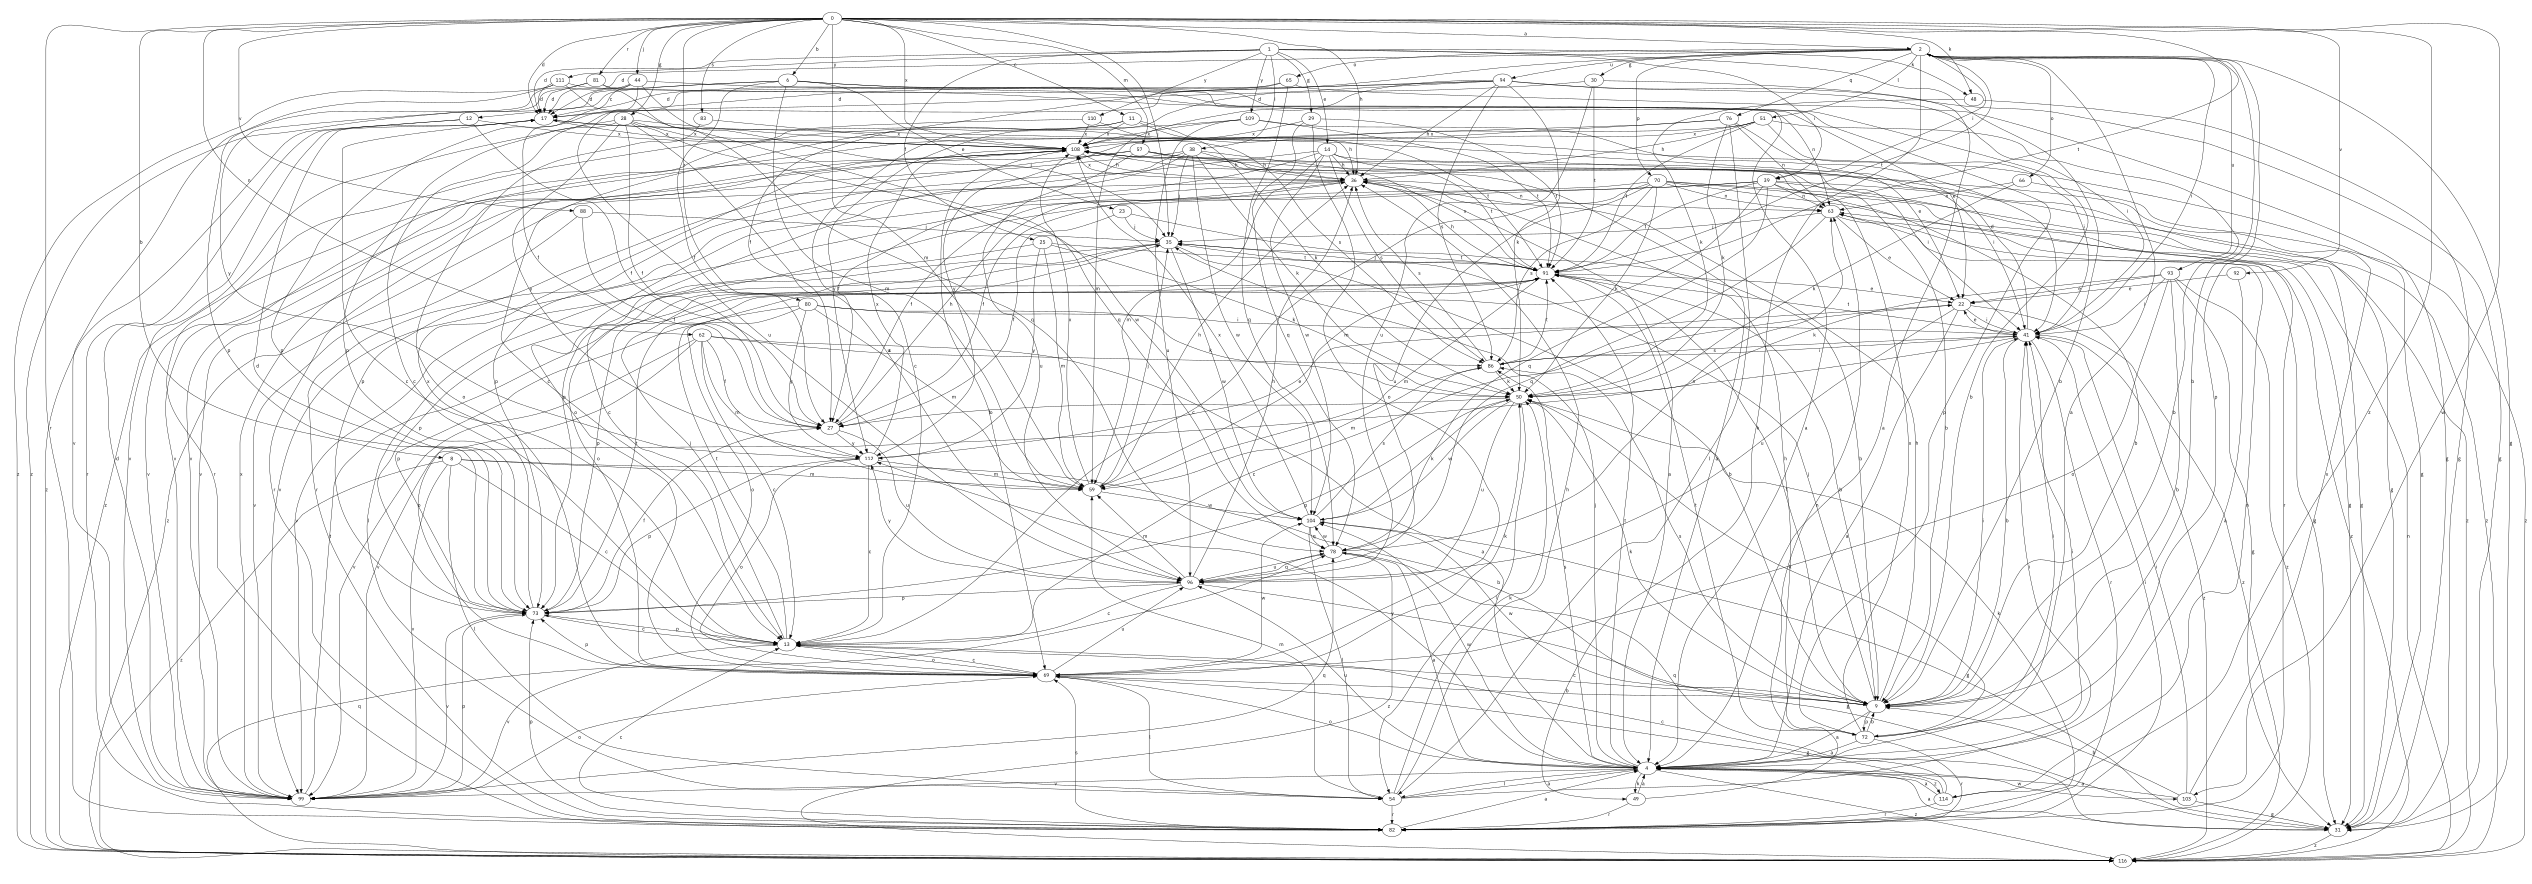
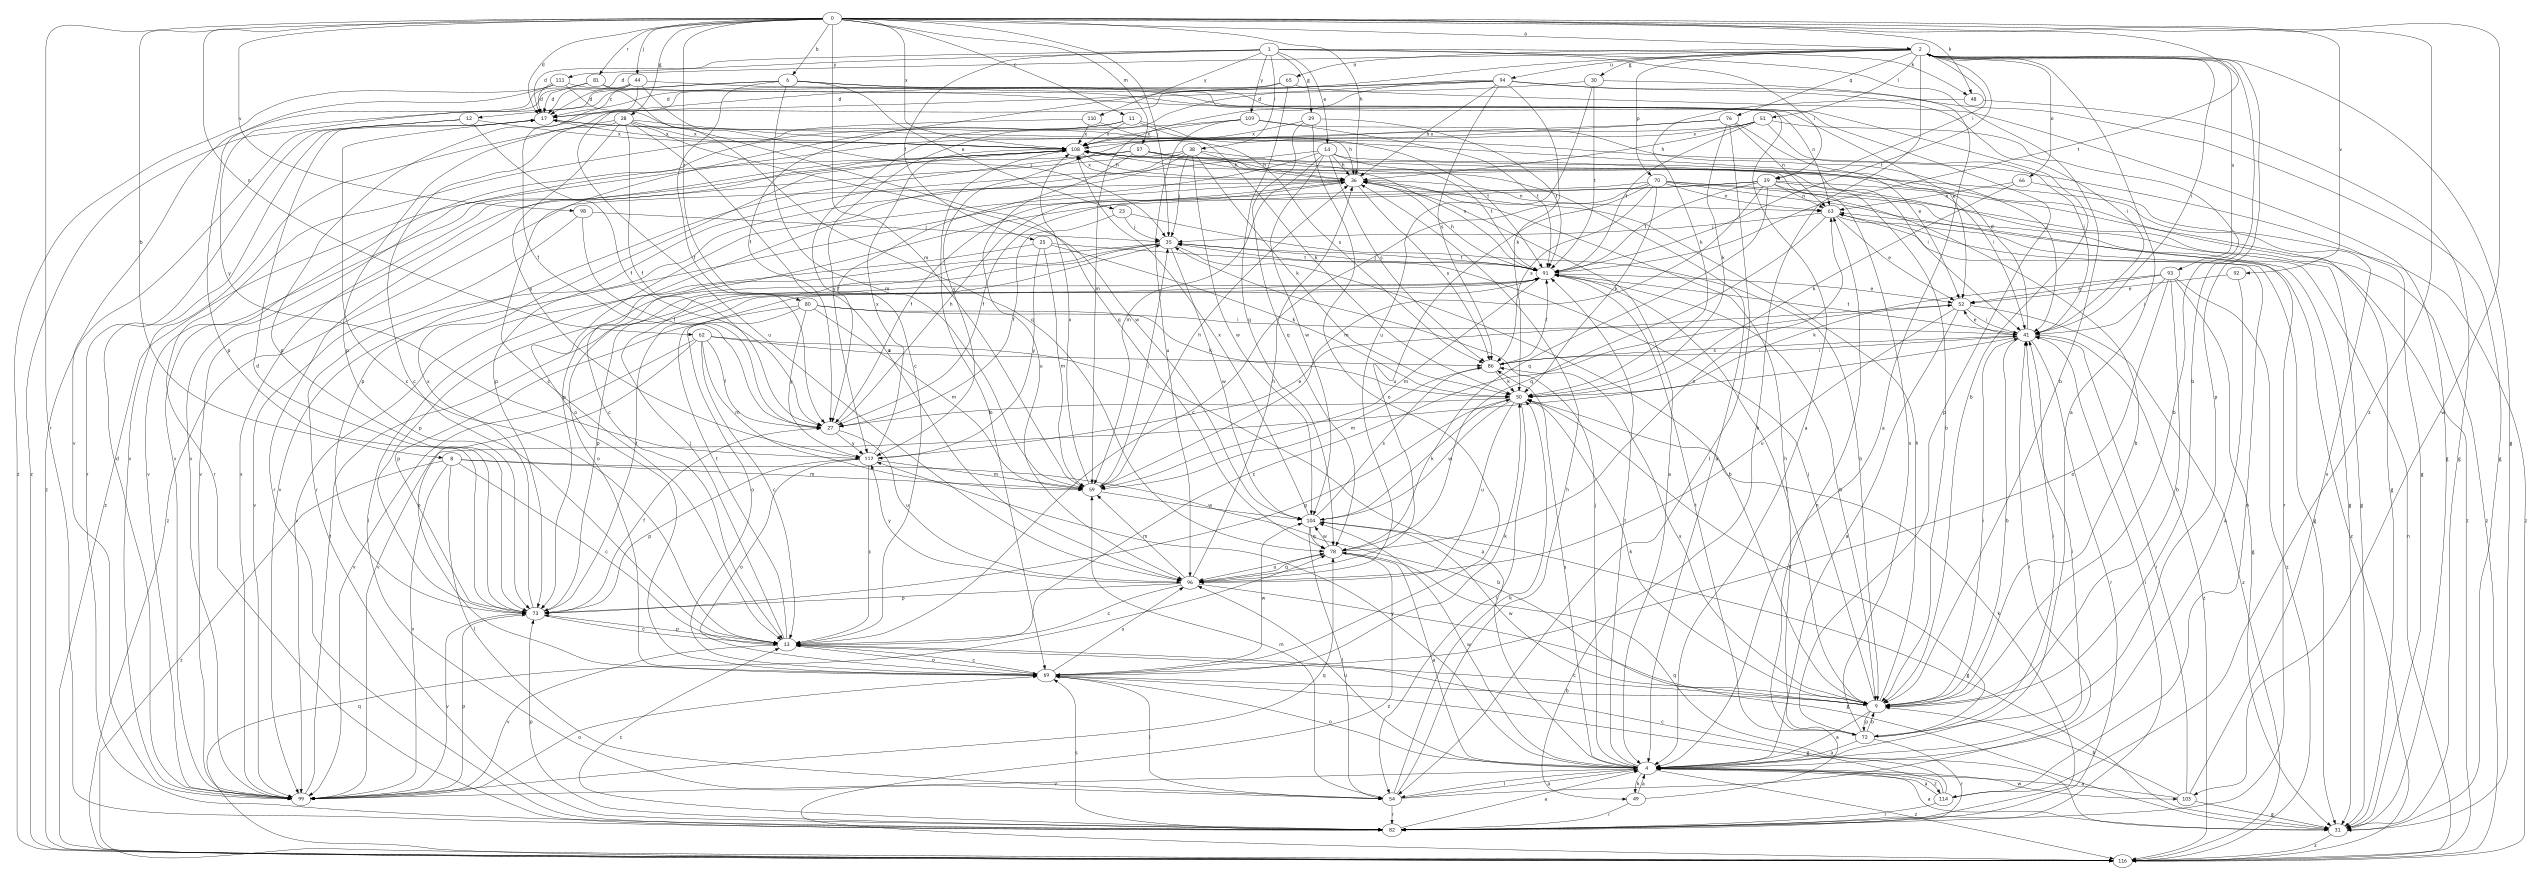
node "83": removed
node "88": label "88" -> "98"
edge "86" -> "36": reversed
node "22": label "22" -> "52"
edge "69" -> "73": removed, label "p"
